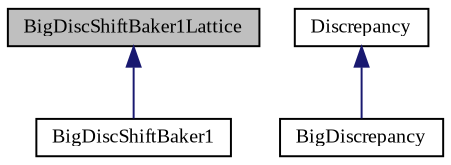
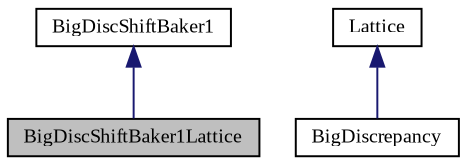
node "Discrepancy": label "Discrepancy" -> "Lattice"
edge "BigDiscShiftBaker1" -> "BigDiscShiftBaker1Lattice": reversed
